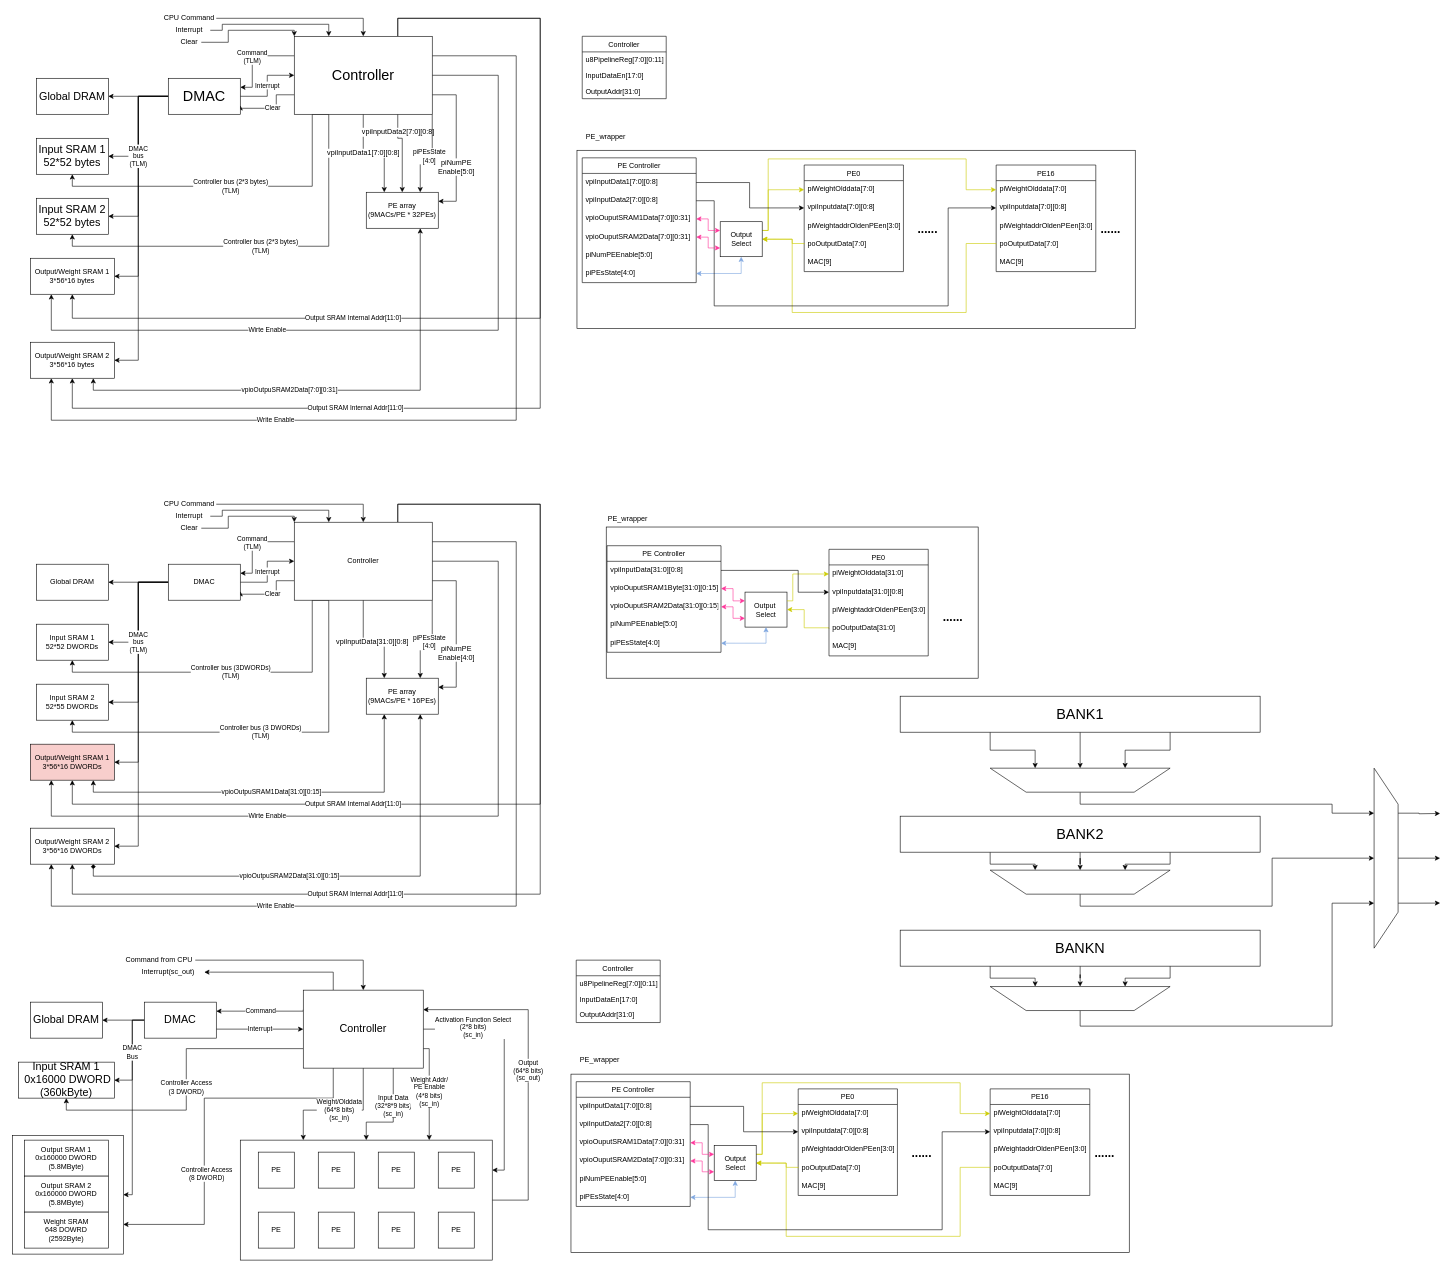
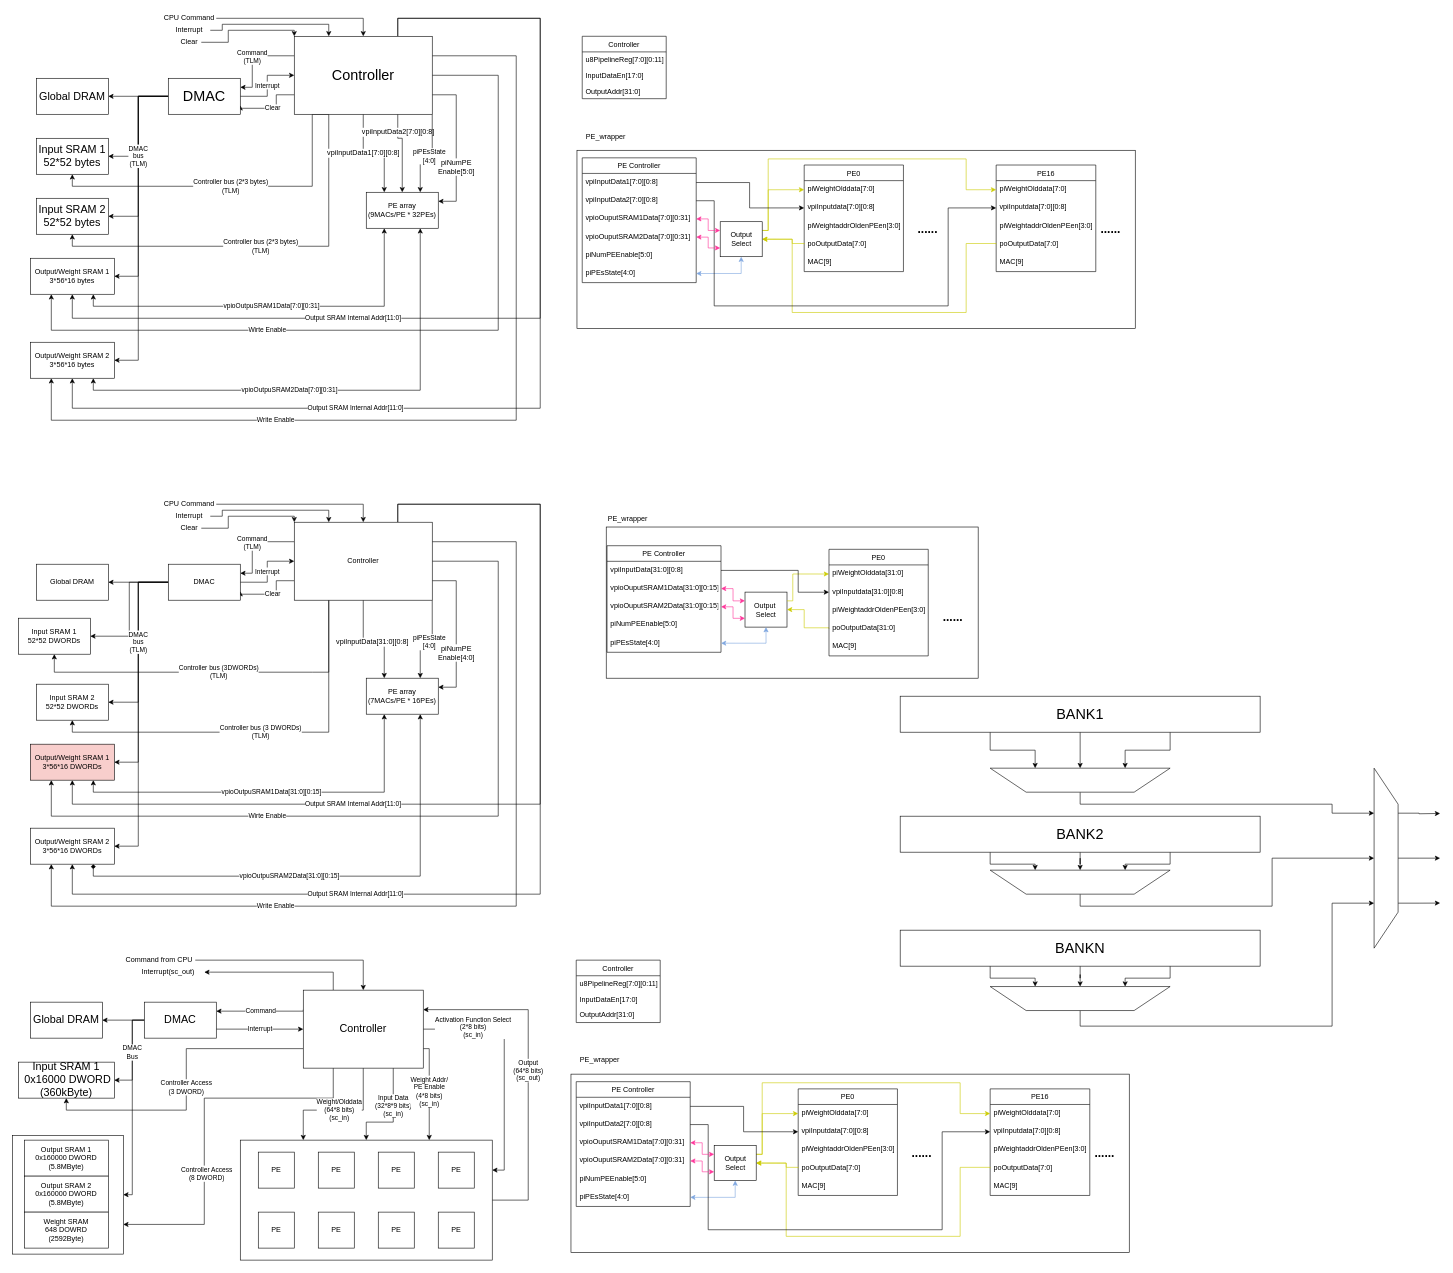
edge "PE array (9MACs/PE * 32PEs)" -- "Output/Weight SRAM 1 3*56*16 bytes": added, label "vpioOutpuSRAM1Data[7:0][0:31]"
node "vpioOuputSRAM1Byte[31:0][0:15]": label "vpioOuputSRAM1Byte[31:0][0:15]" -> "vpioOuputSRAM1Data[31:0][0:15]"
node "Input SRAM 1 52*52 DWORDs": moved (72, 642) -> (54, 636)
node "PE array (9MACs/PE * 16PEs)": label "PE array (9MACs/PE * 16PEs)" -> "PE array (7MACs/PE * 16PEs)"
node "Input SRAM 2 52*55 DWORDs": label "Input SRAM 2 52*55 DWORDs" -> "Input SRAM 2 52*52 DWORDs"
